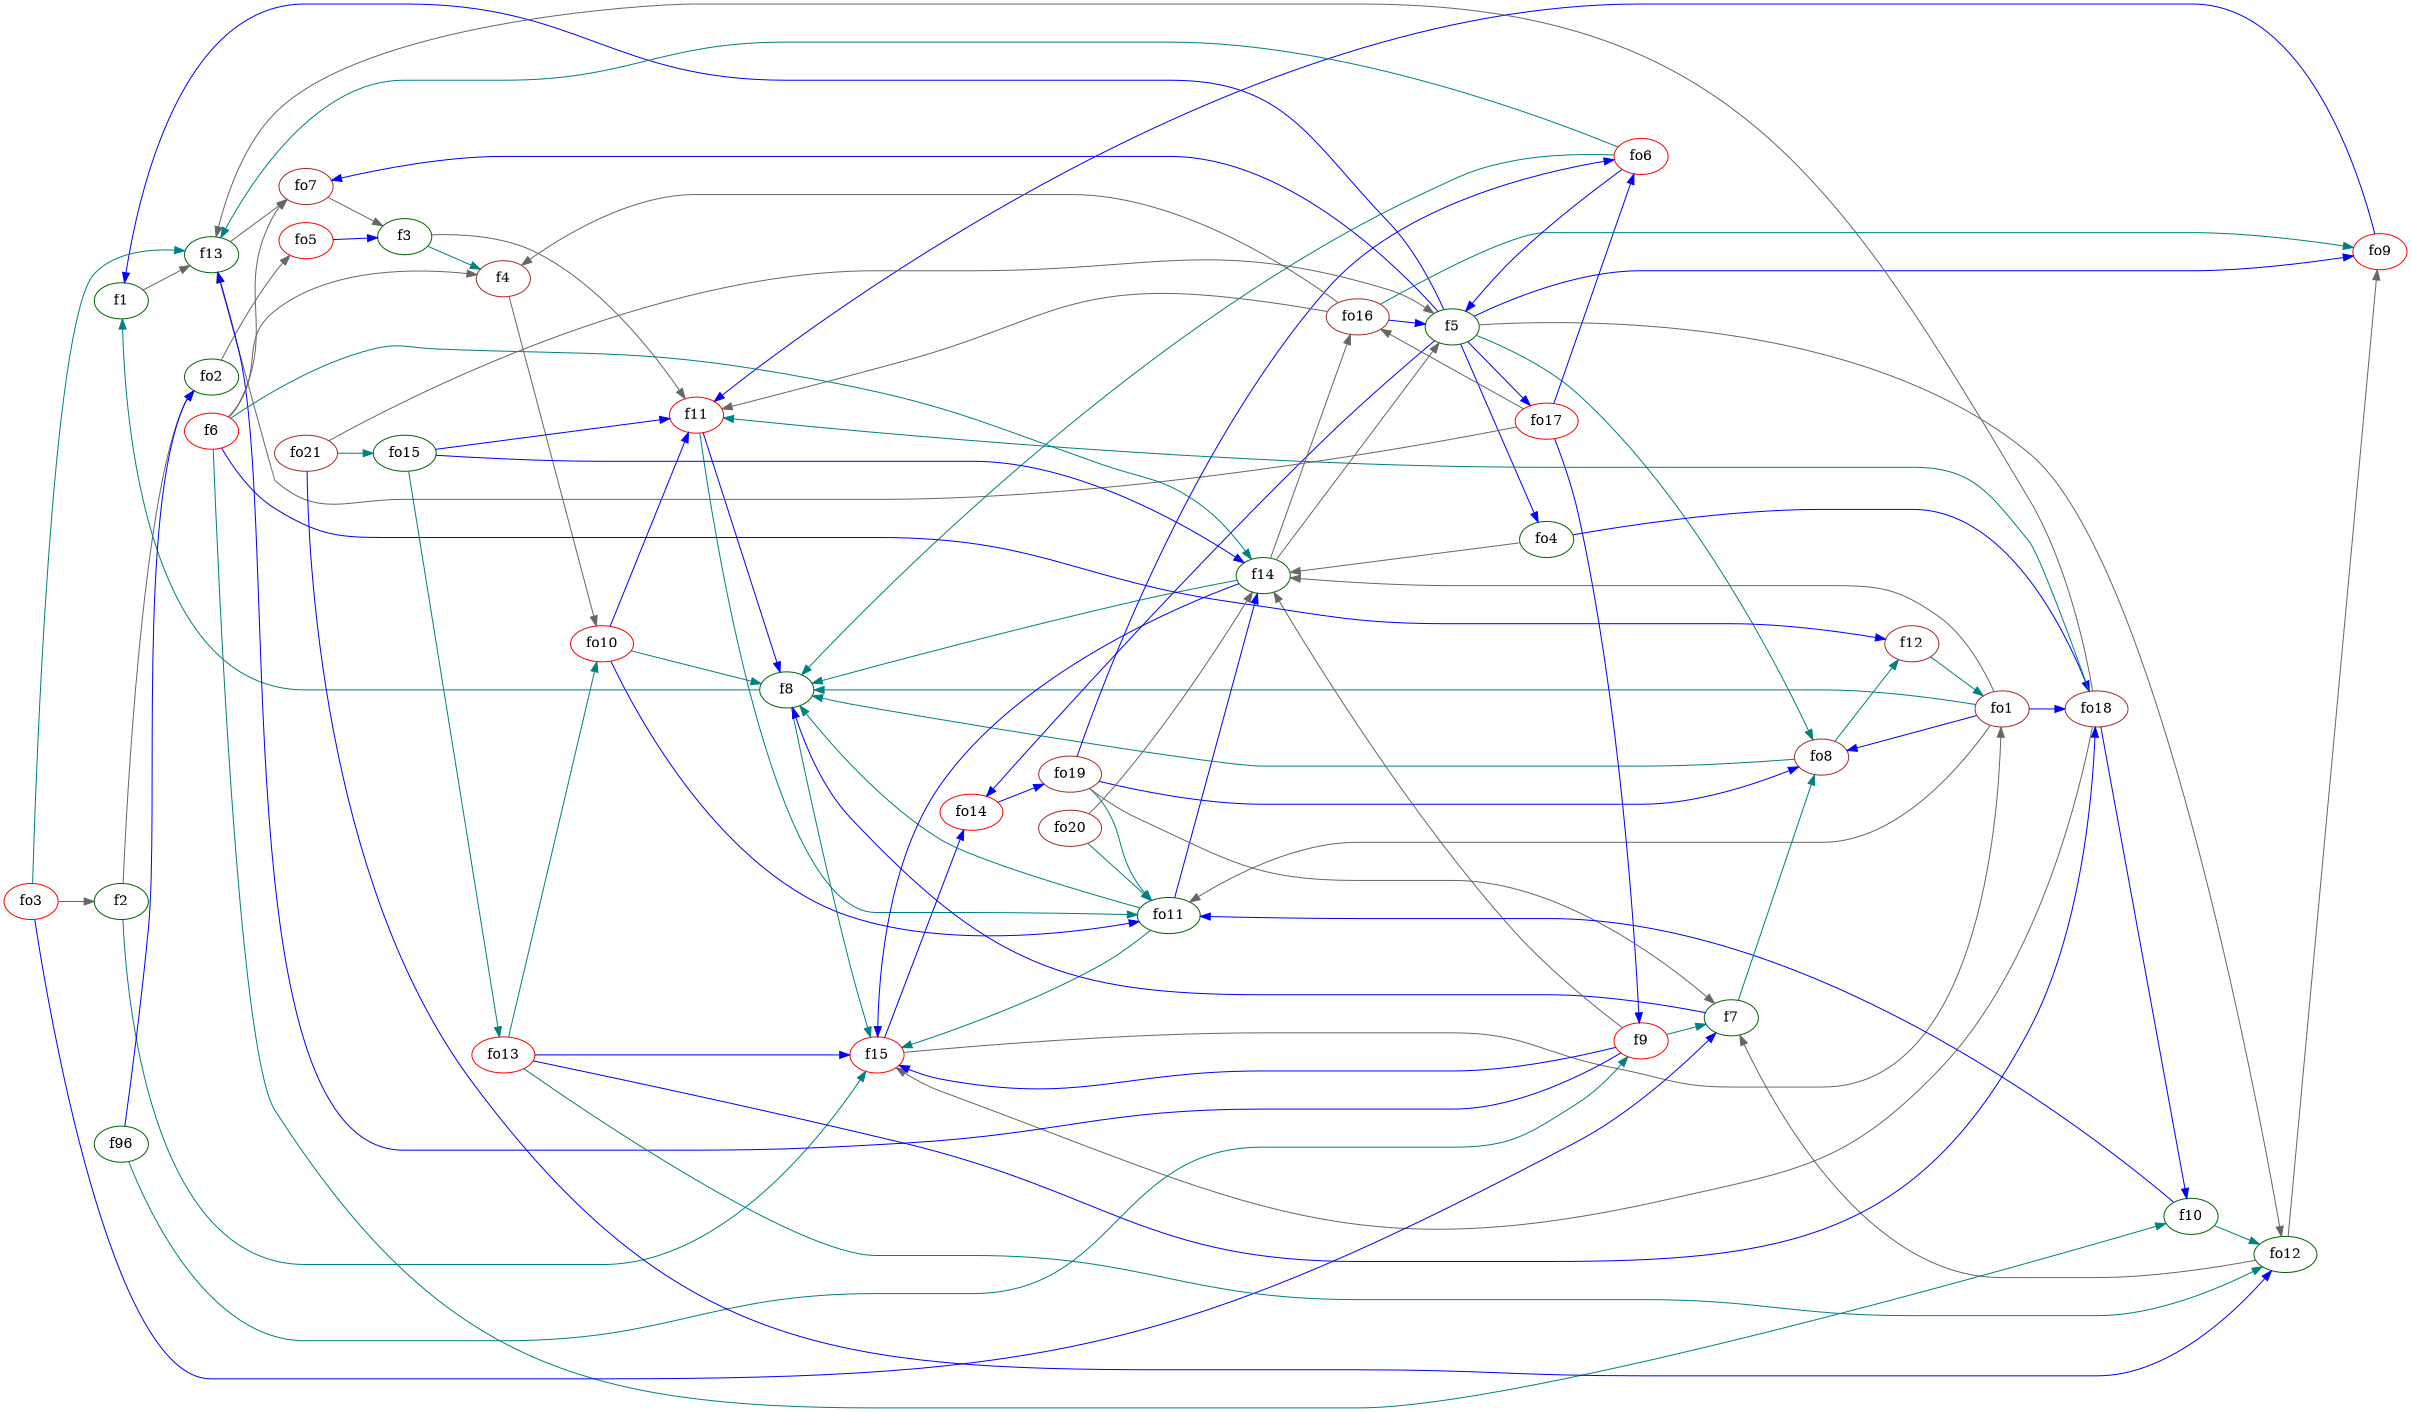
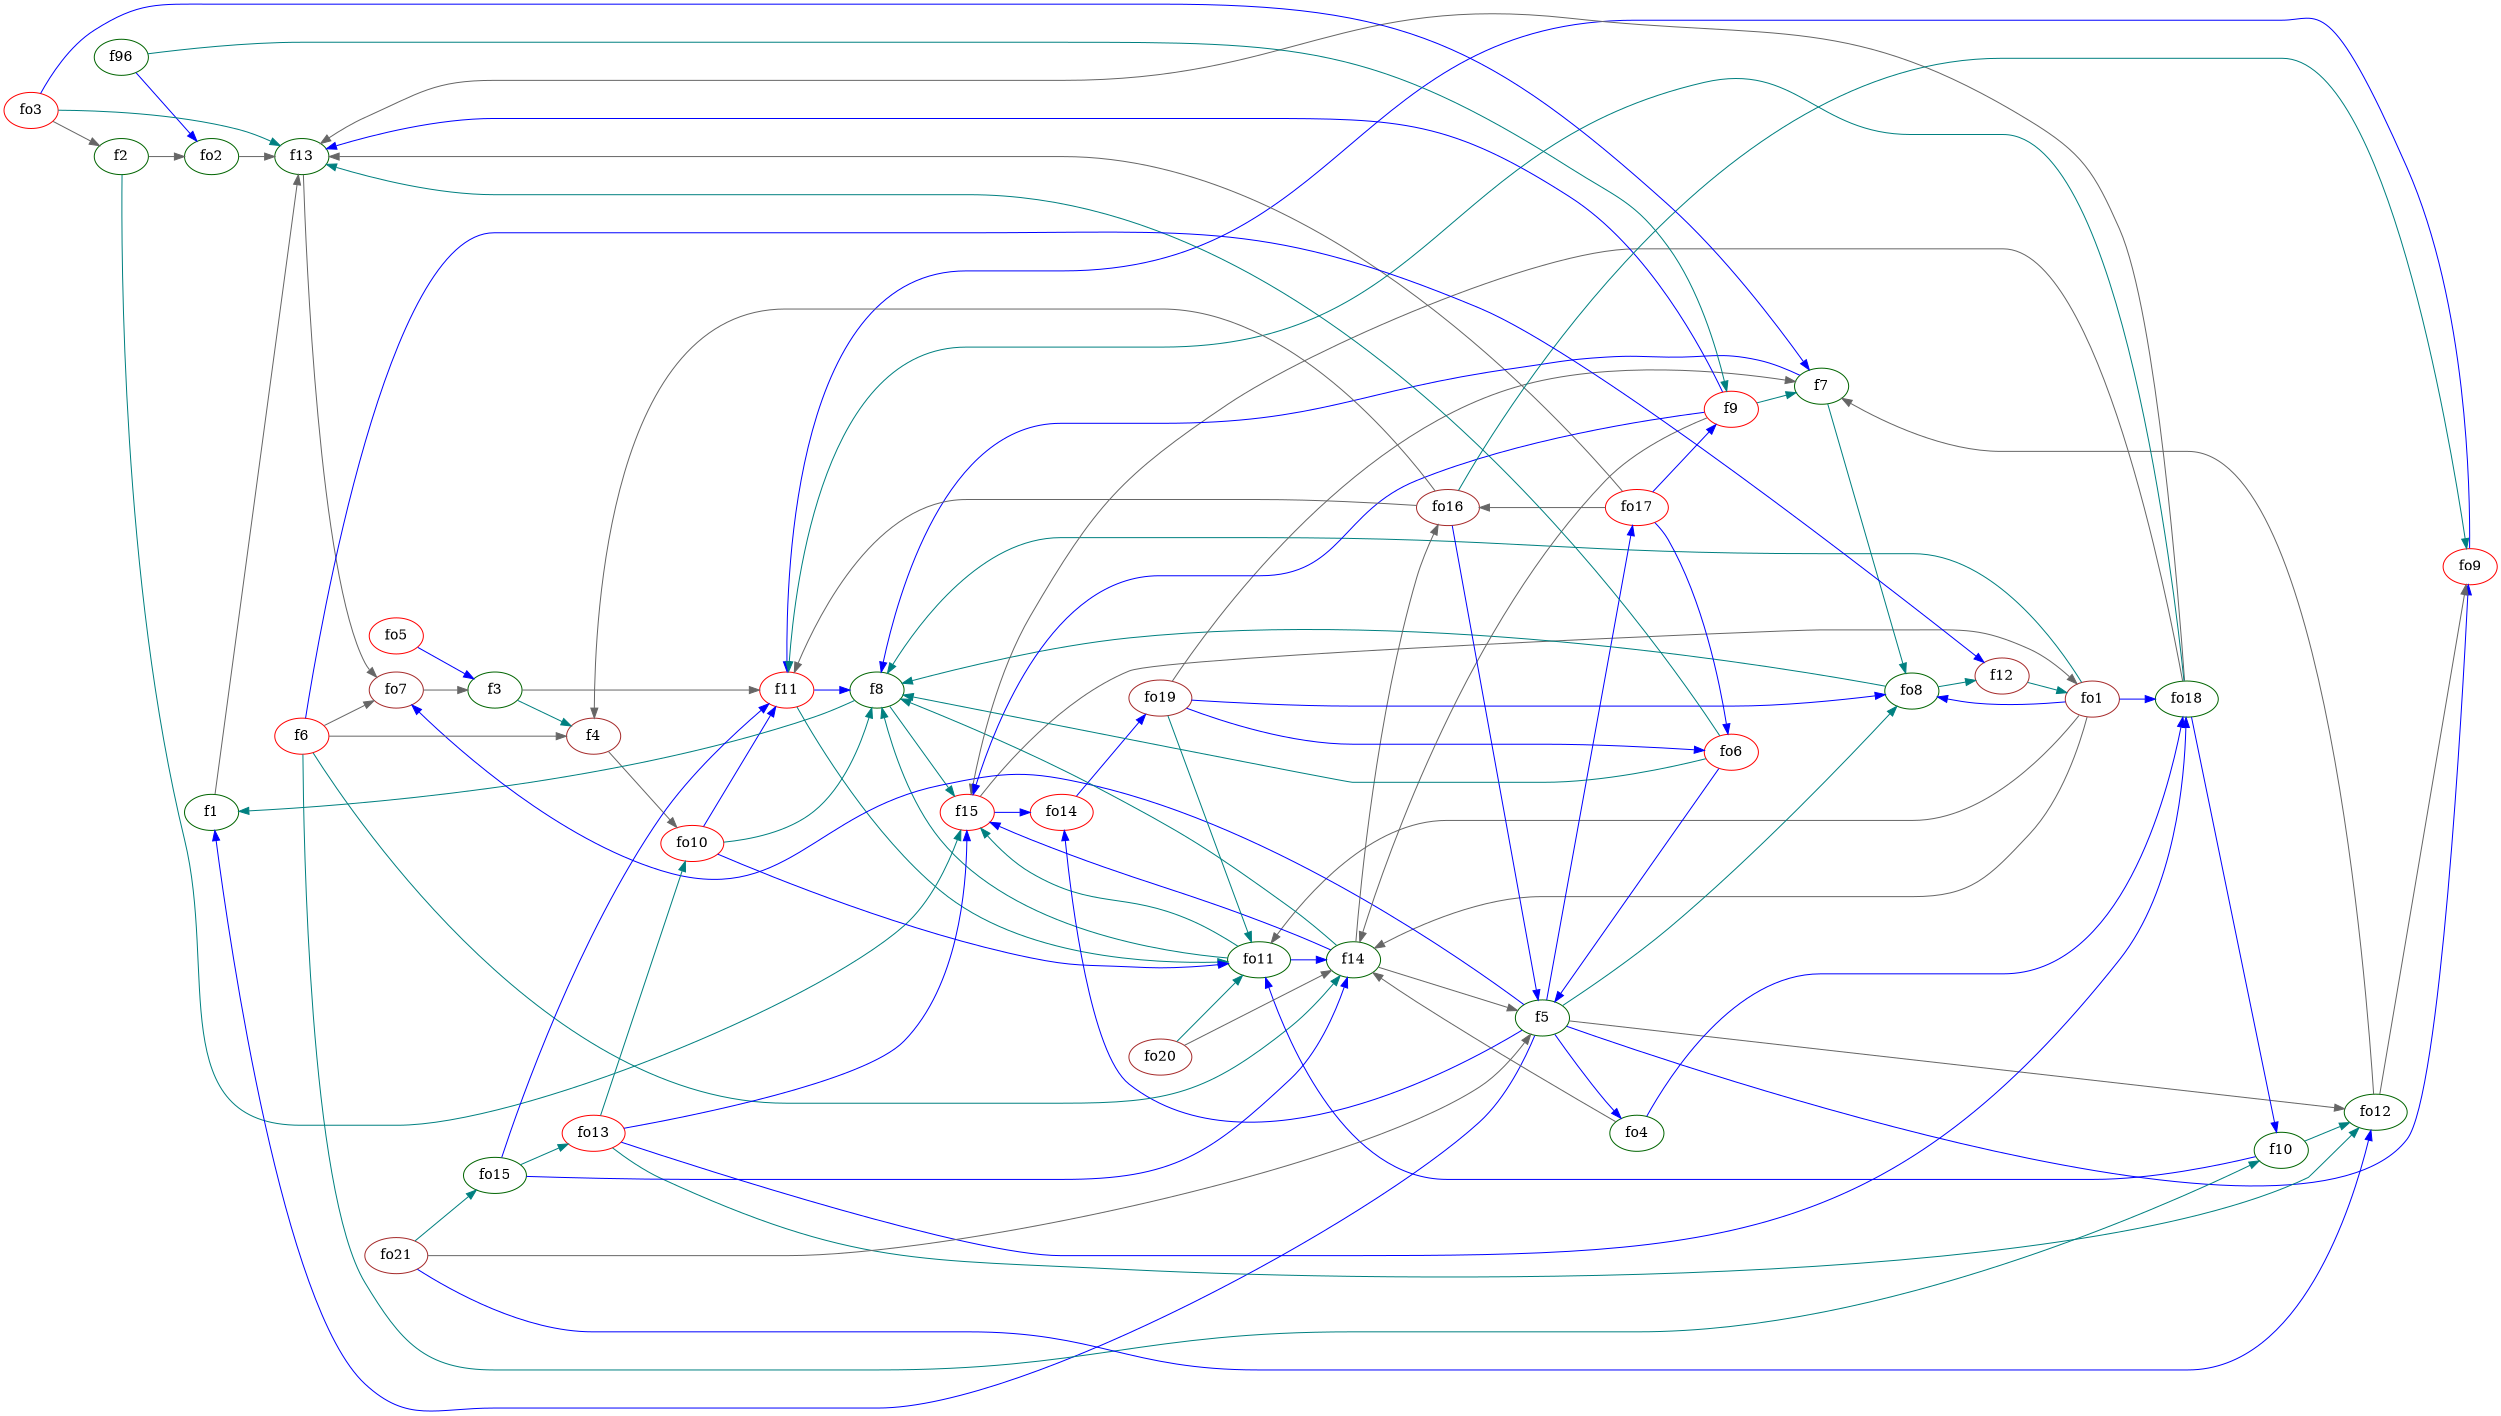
edge "fo2" -> "fo5": now "fo2" -> "f13"
node "fo18": color brown -> darkgreen
node "fo8": color brown -> darkgreen
